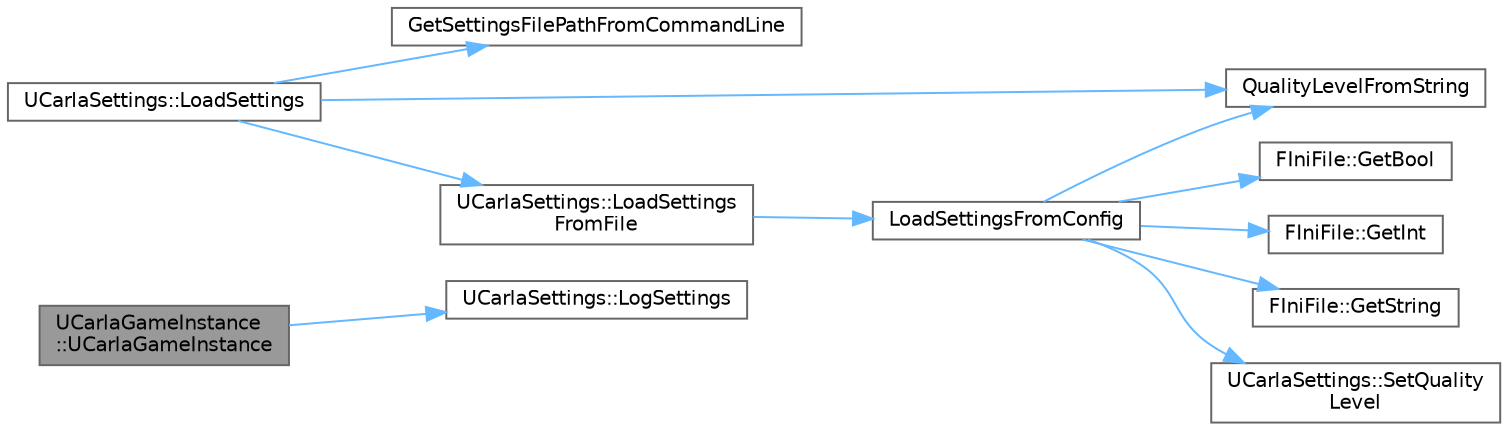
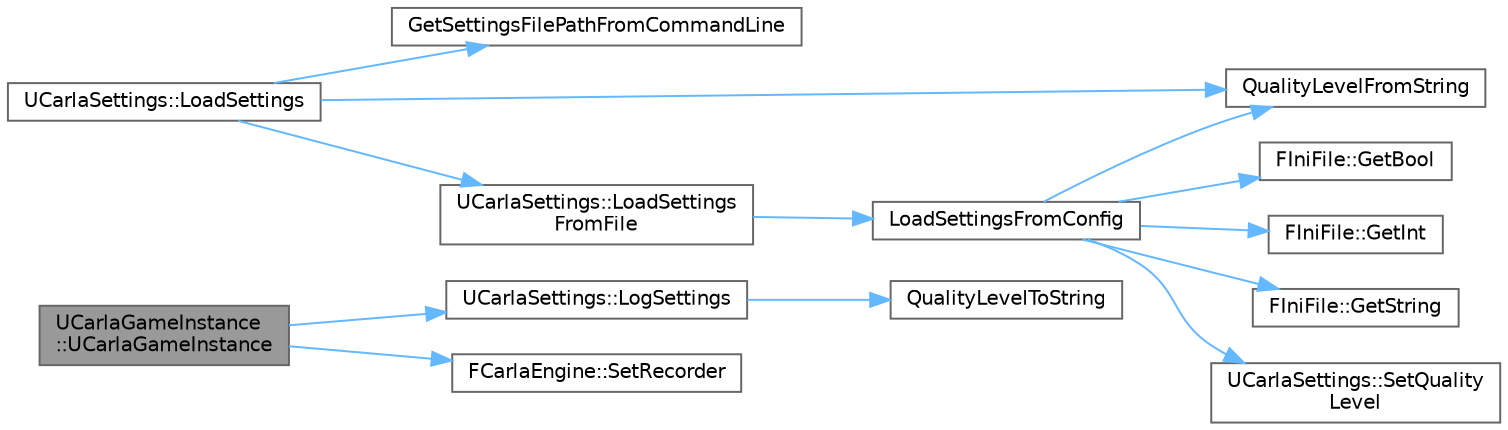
node "QualityLevelToString": added
node "FCarlaEngine::SetRecorder": added
